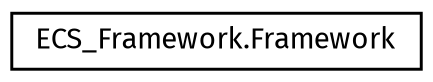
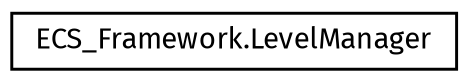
node "ECS_Framework.Framework": label "ECS_Framework.Framework" -> "ECS_Framework.LevelManager"
